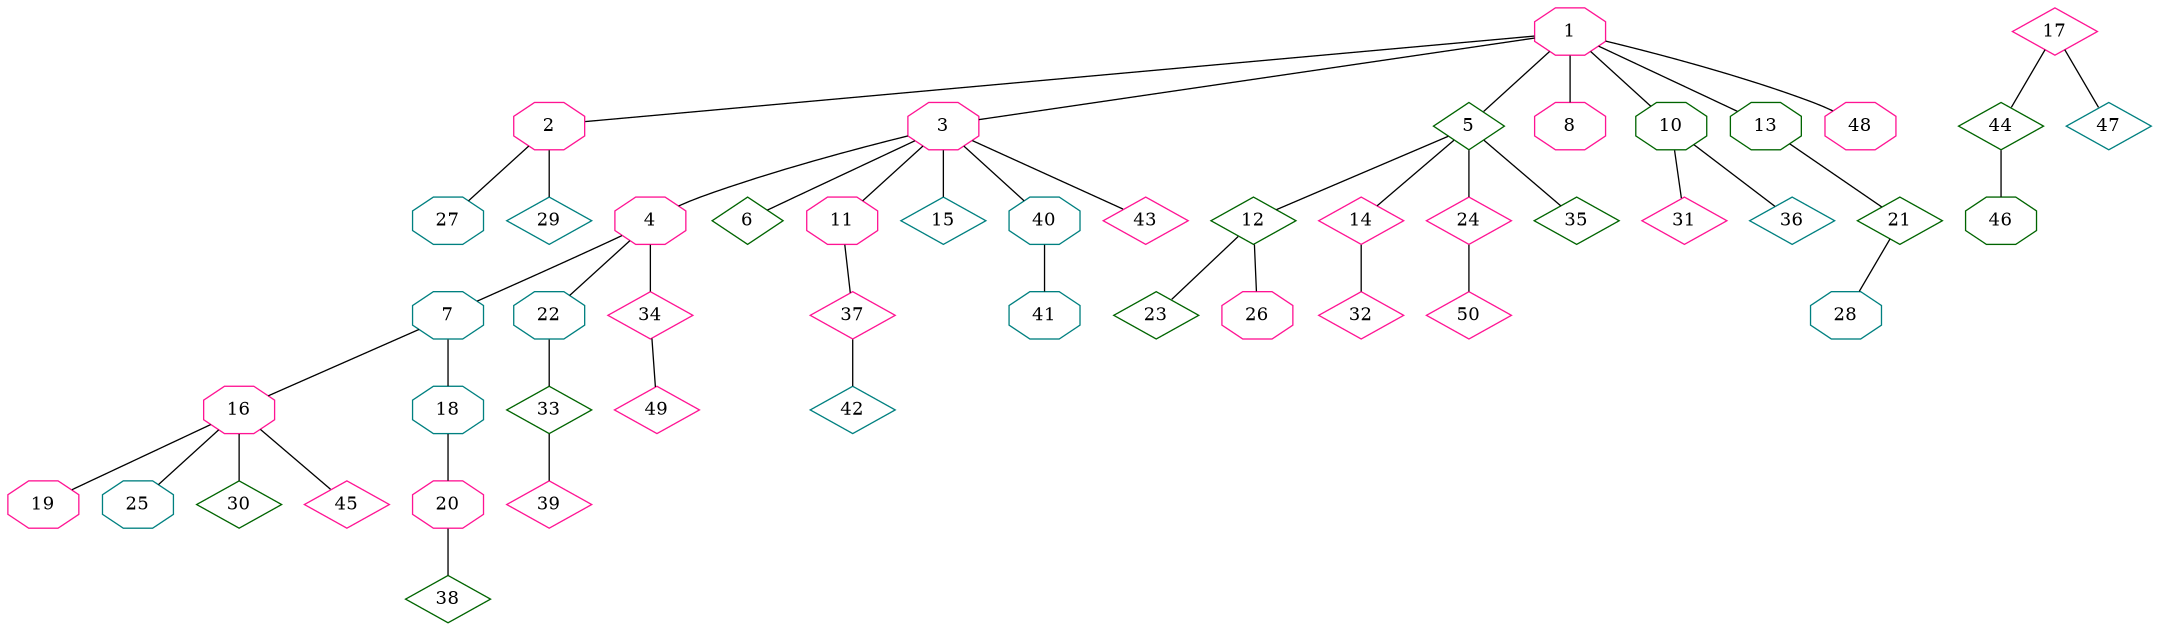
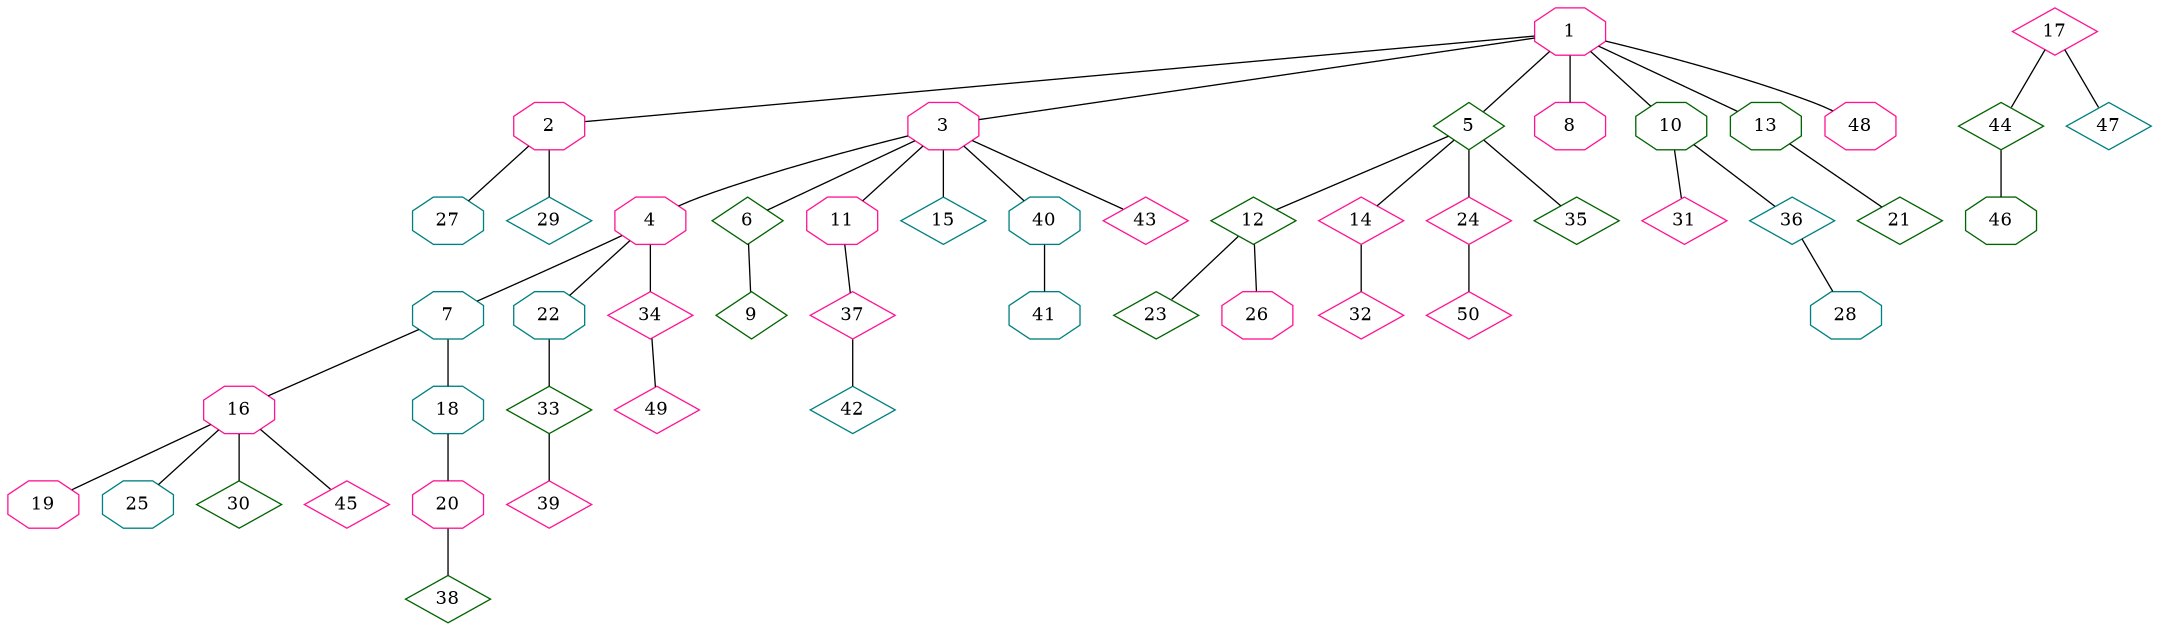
edge "21" -- "28": now "36" -- "28"
node "9": added
